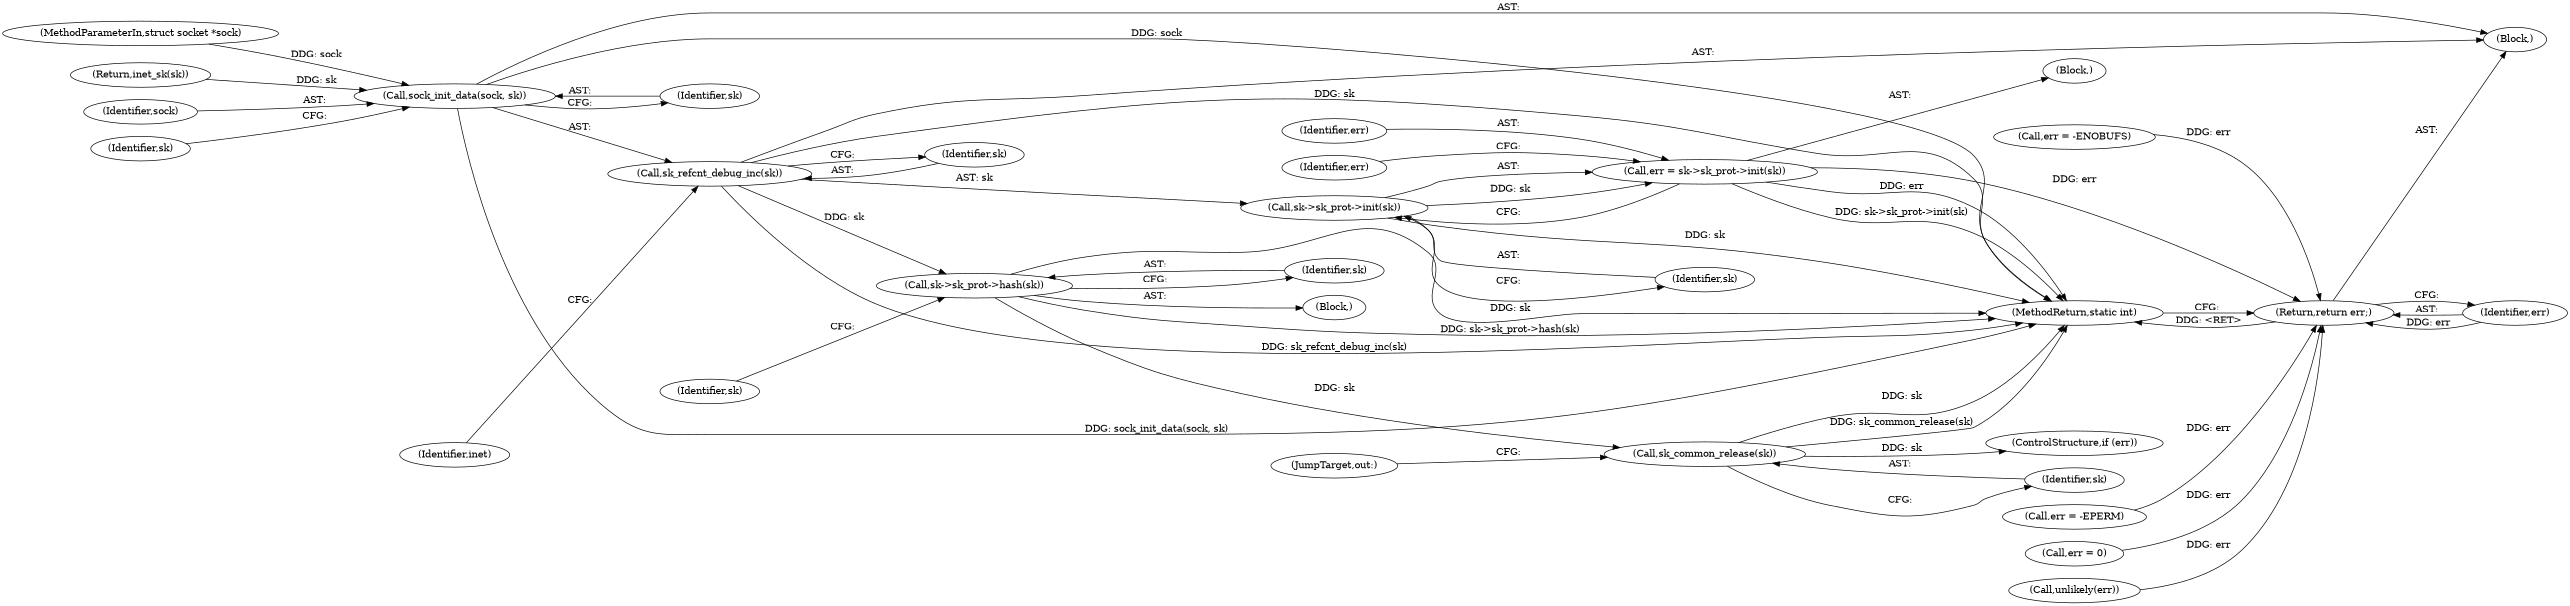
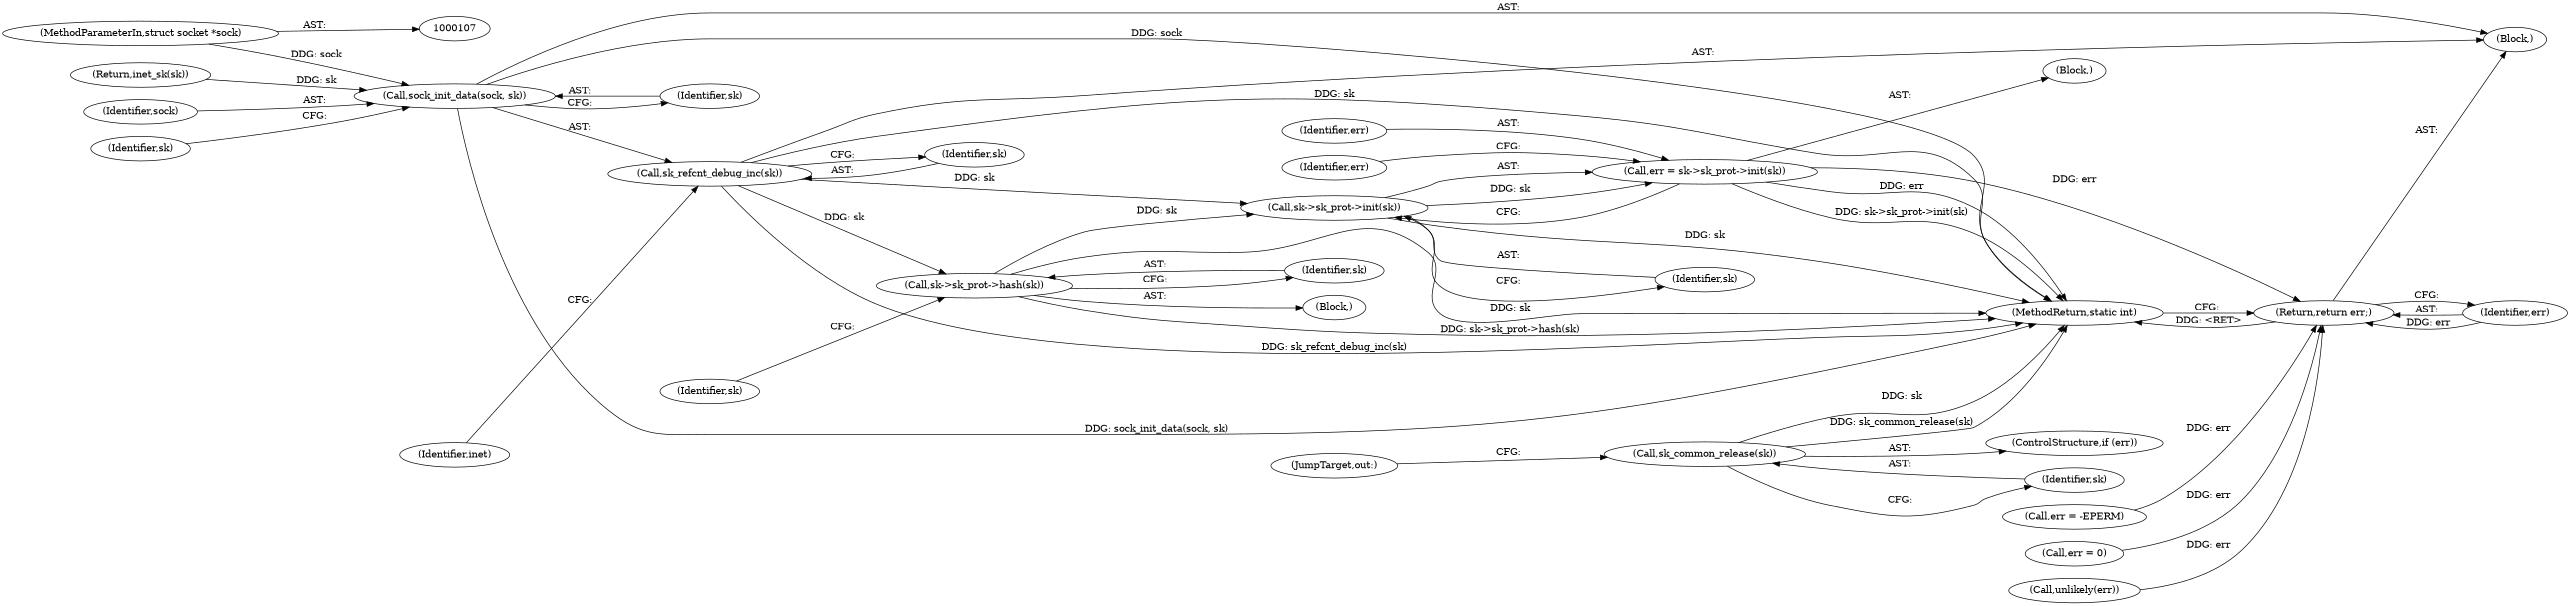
node "1000107": added
node "(Call,err = -ENOBUFS)": removed
edge "(Call,sk_refcnt_debug_inc(sk))" -> "(Call,sk->sk_prot->init(sk))": label "AST: sk" -> "DDG: sk"
edge "(Call,sk->sk_prot->hash(sk))" -> "(Call,sk_common_release(sk))": now "(Call,sk->sk_prot->hash(sk))" -> "(Call,sk->sk_prot->init(sk))"
edge "(Call,sk_common_release(sk))" -> "(ControlStructure,if (err))": label "DDG: sk" -> "AST: "
